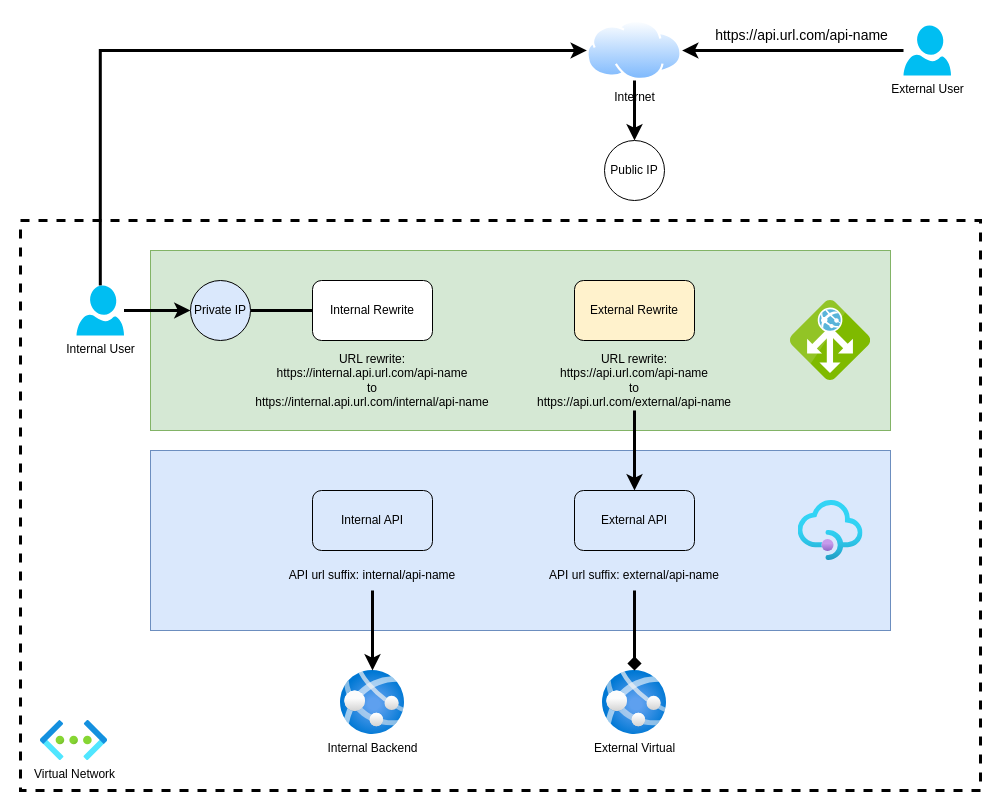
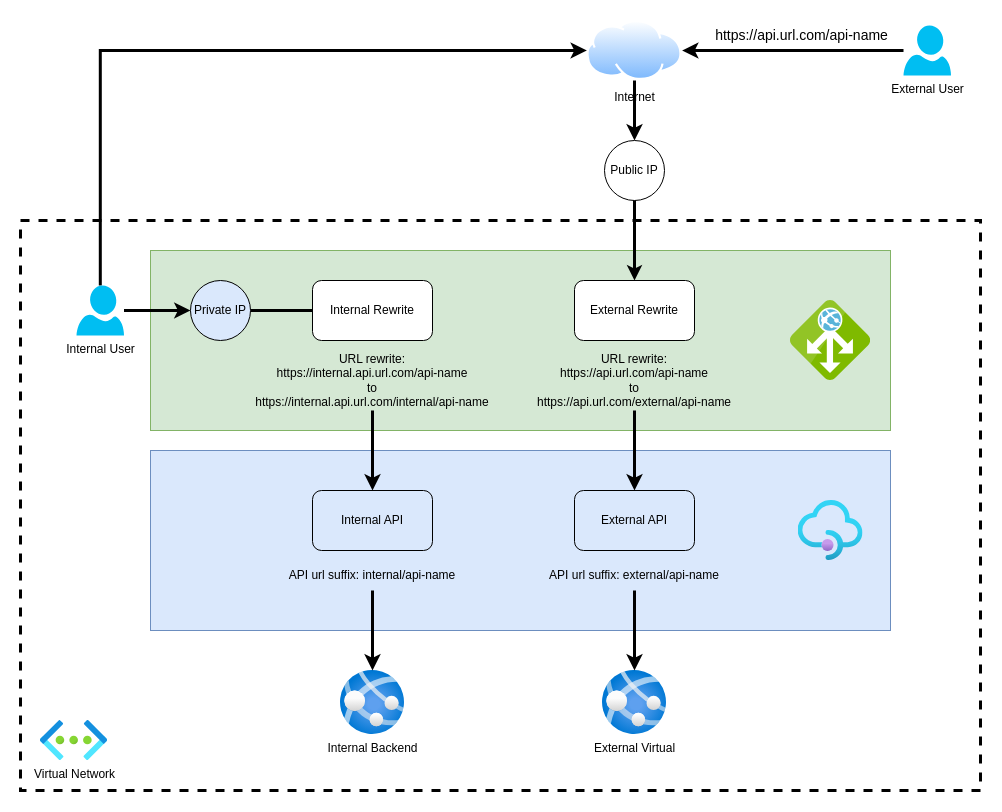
edge "Public IP" -> "External Rewrite": added
node "External Rewrite": fillcolor #fff2cc -> #ffffff
edge "URL rewrite: https://internal.api.url.com/api-name to https://internal.api.url.com/internal/api-name" -> "Internal API": added
edge "API url suffix: external/api-name" -> "External Virtual": arrowhead diamond -> classic
